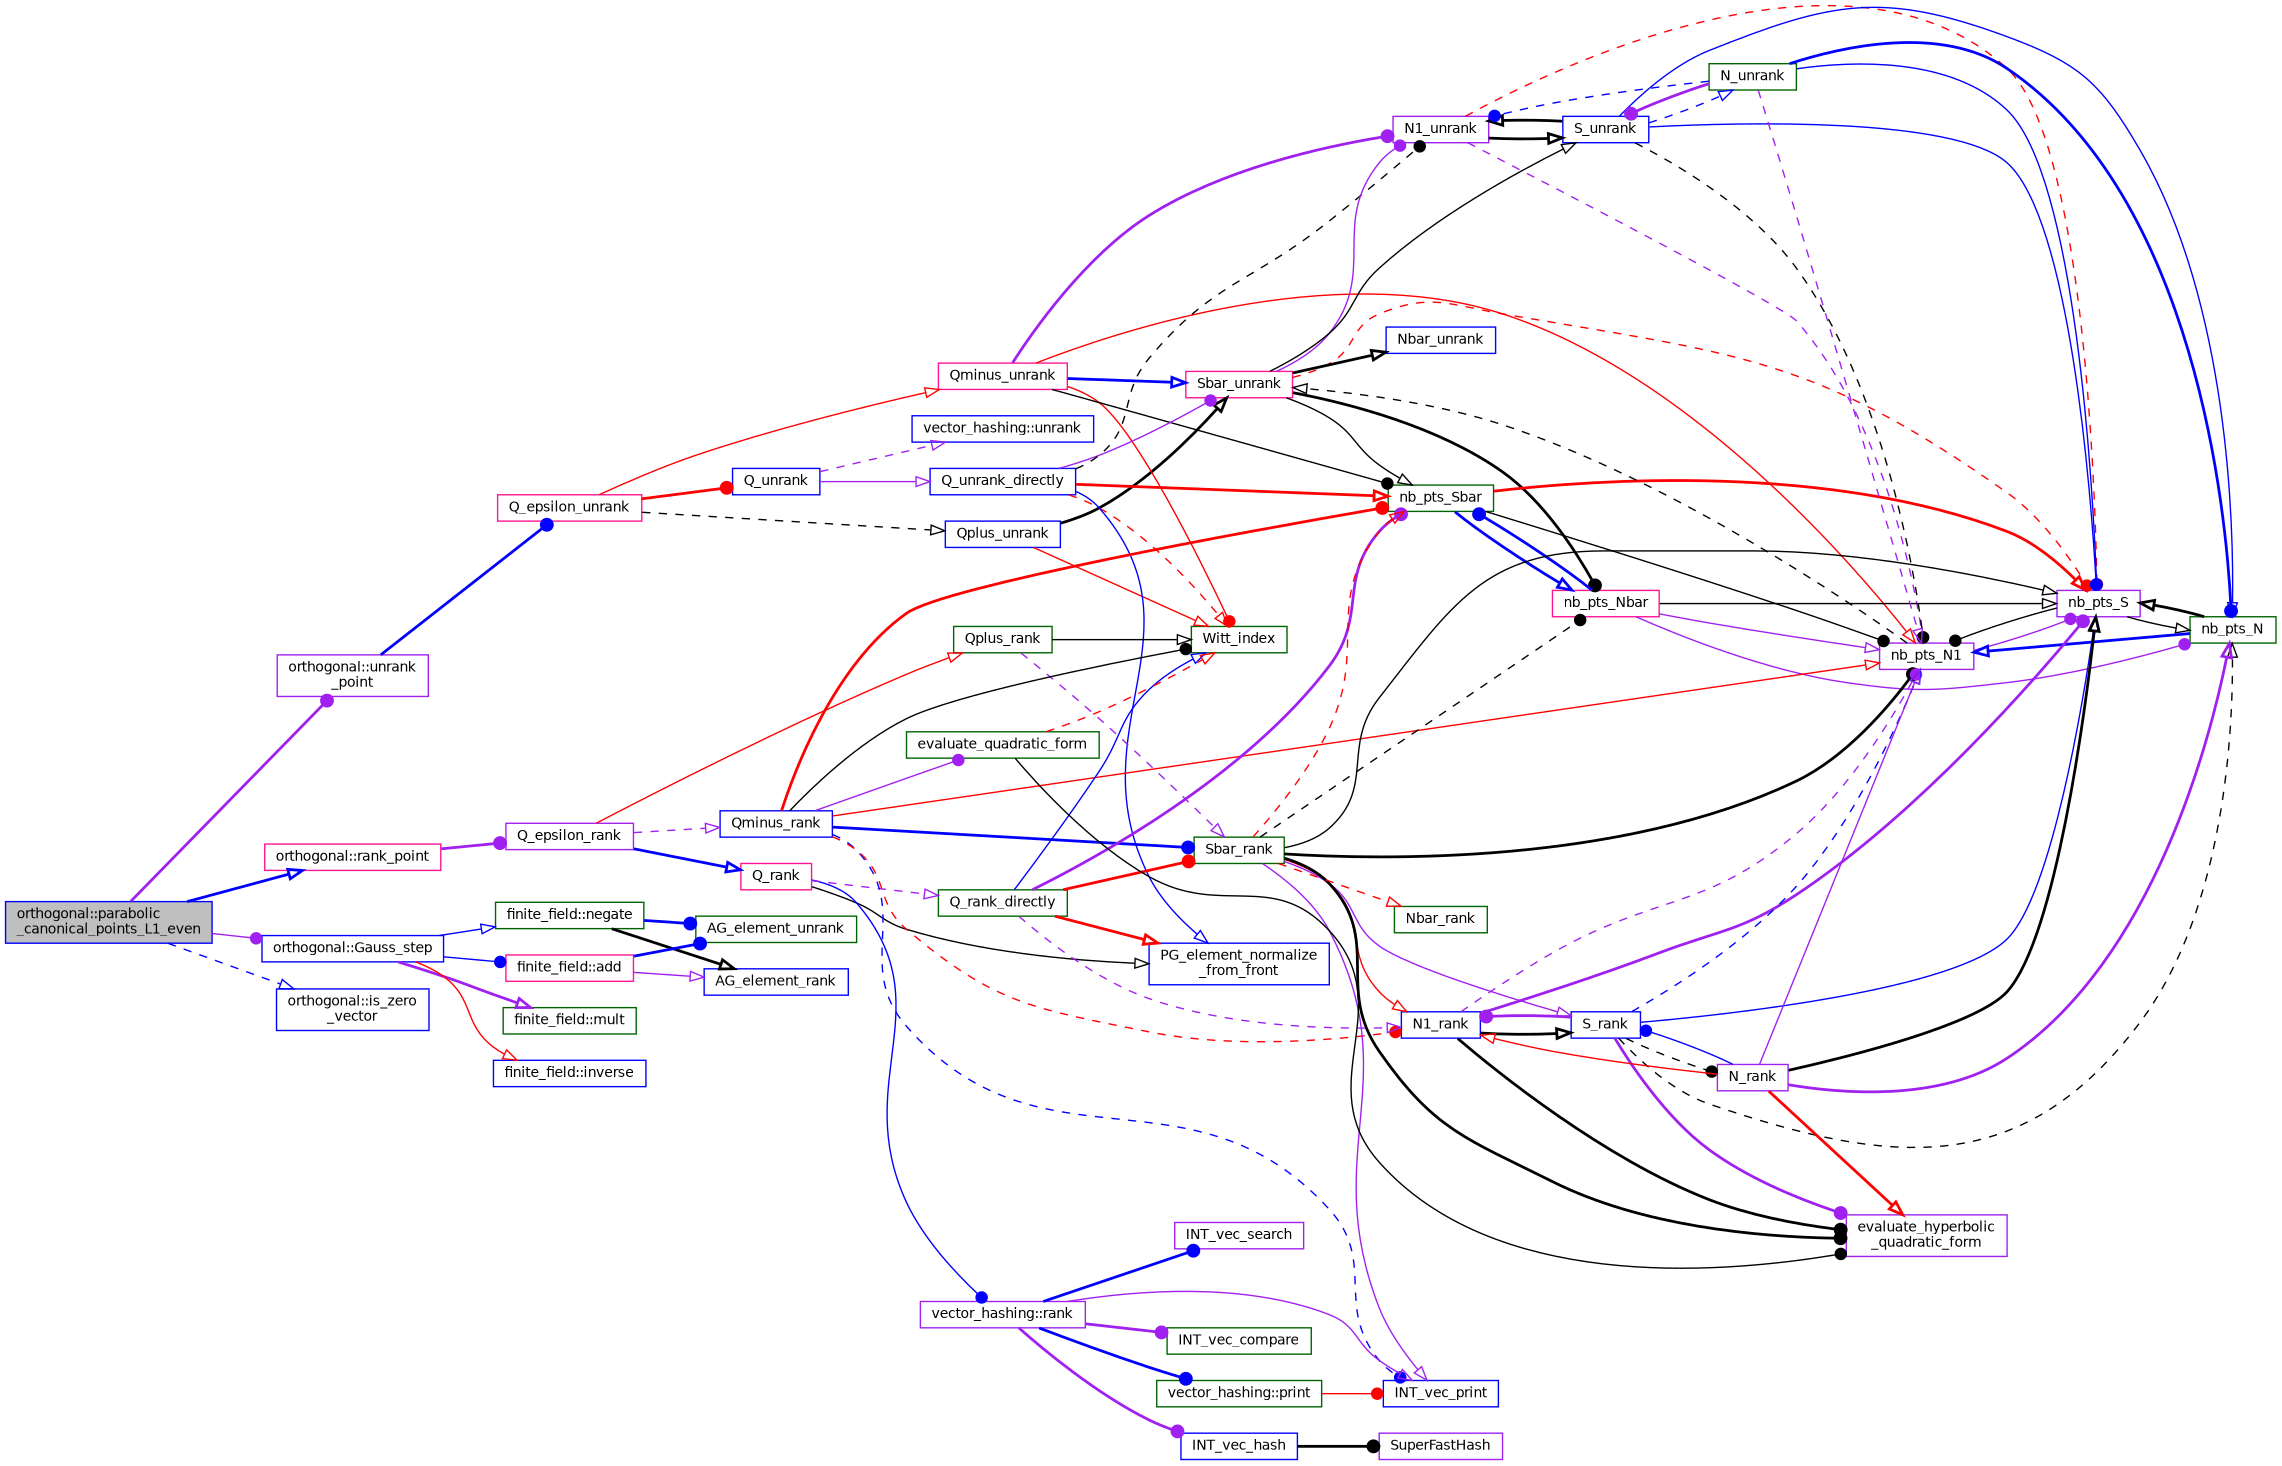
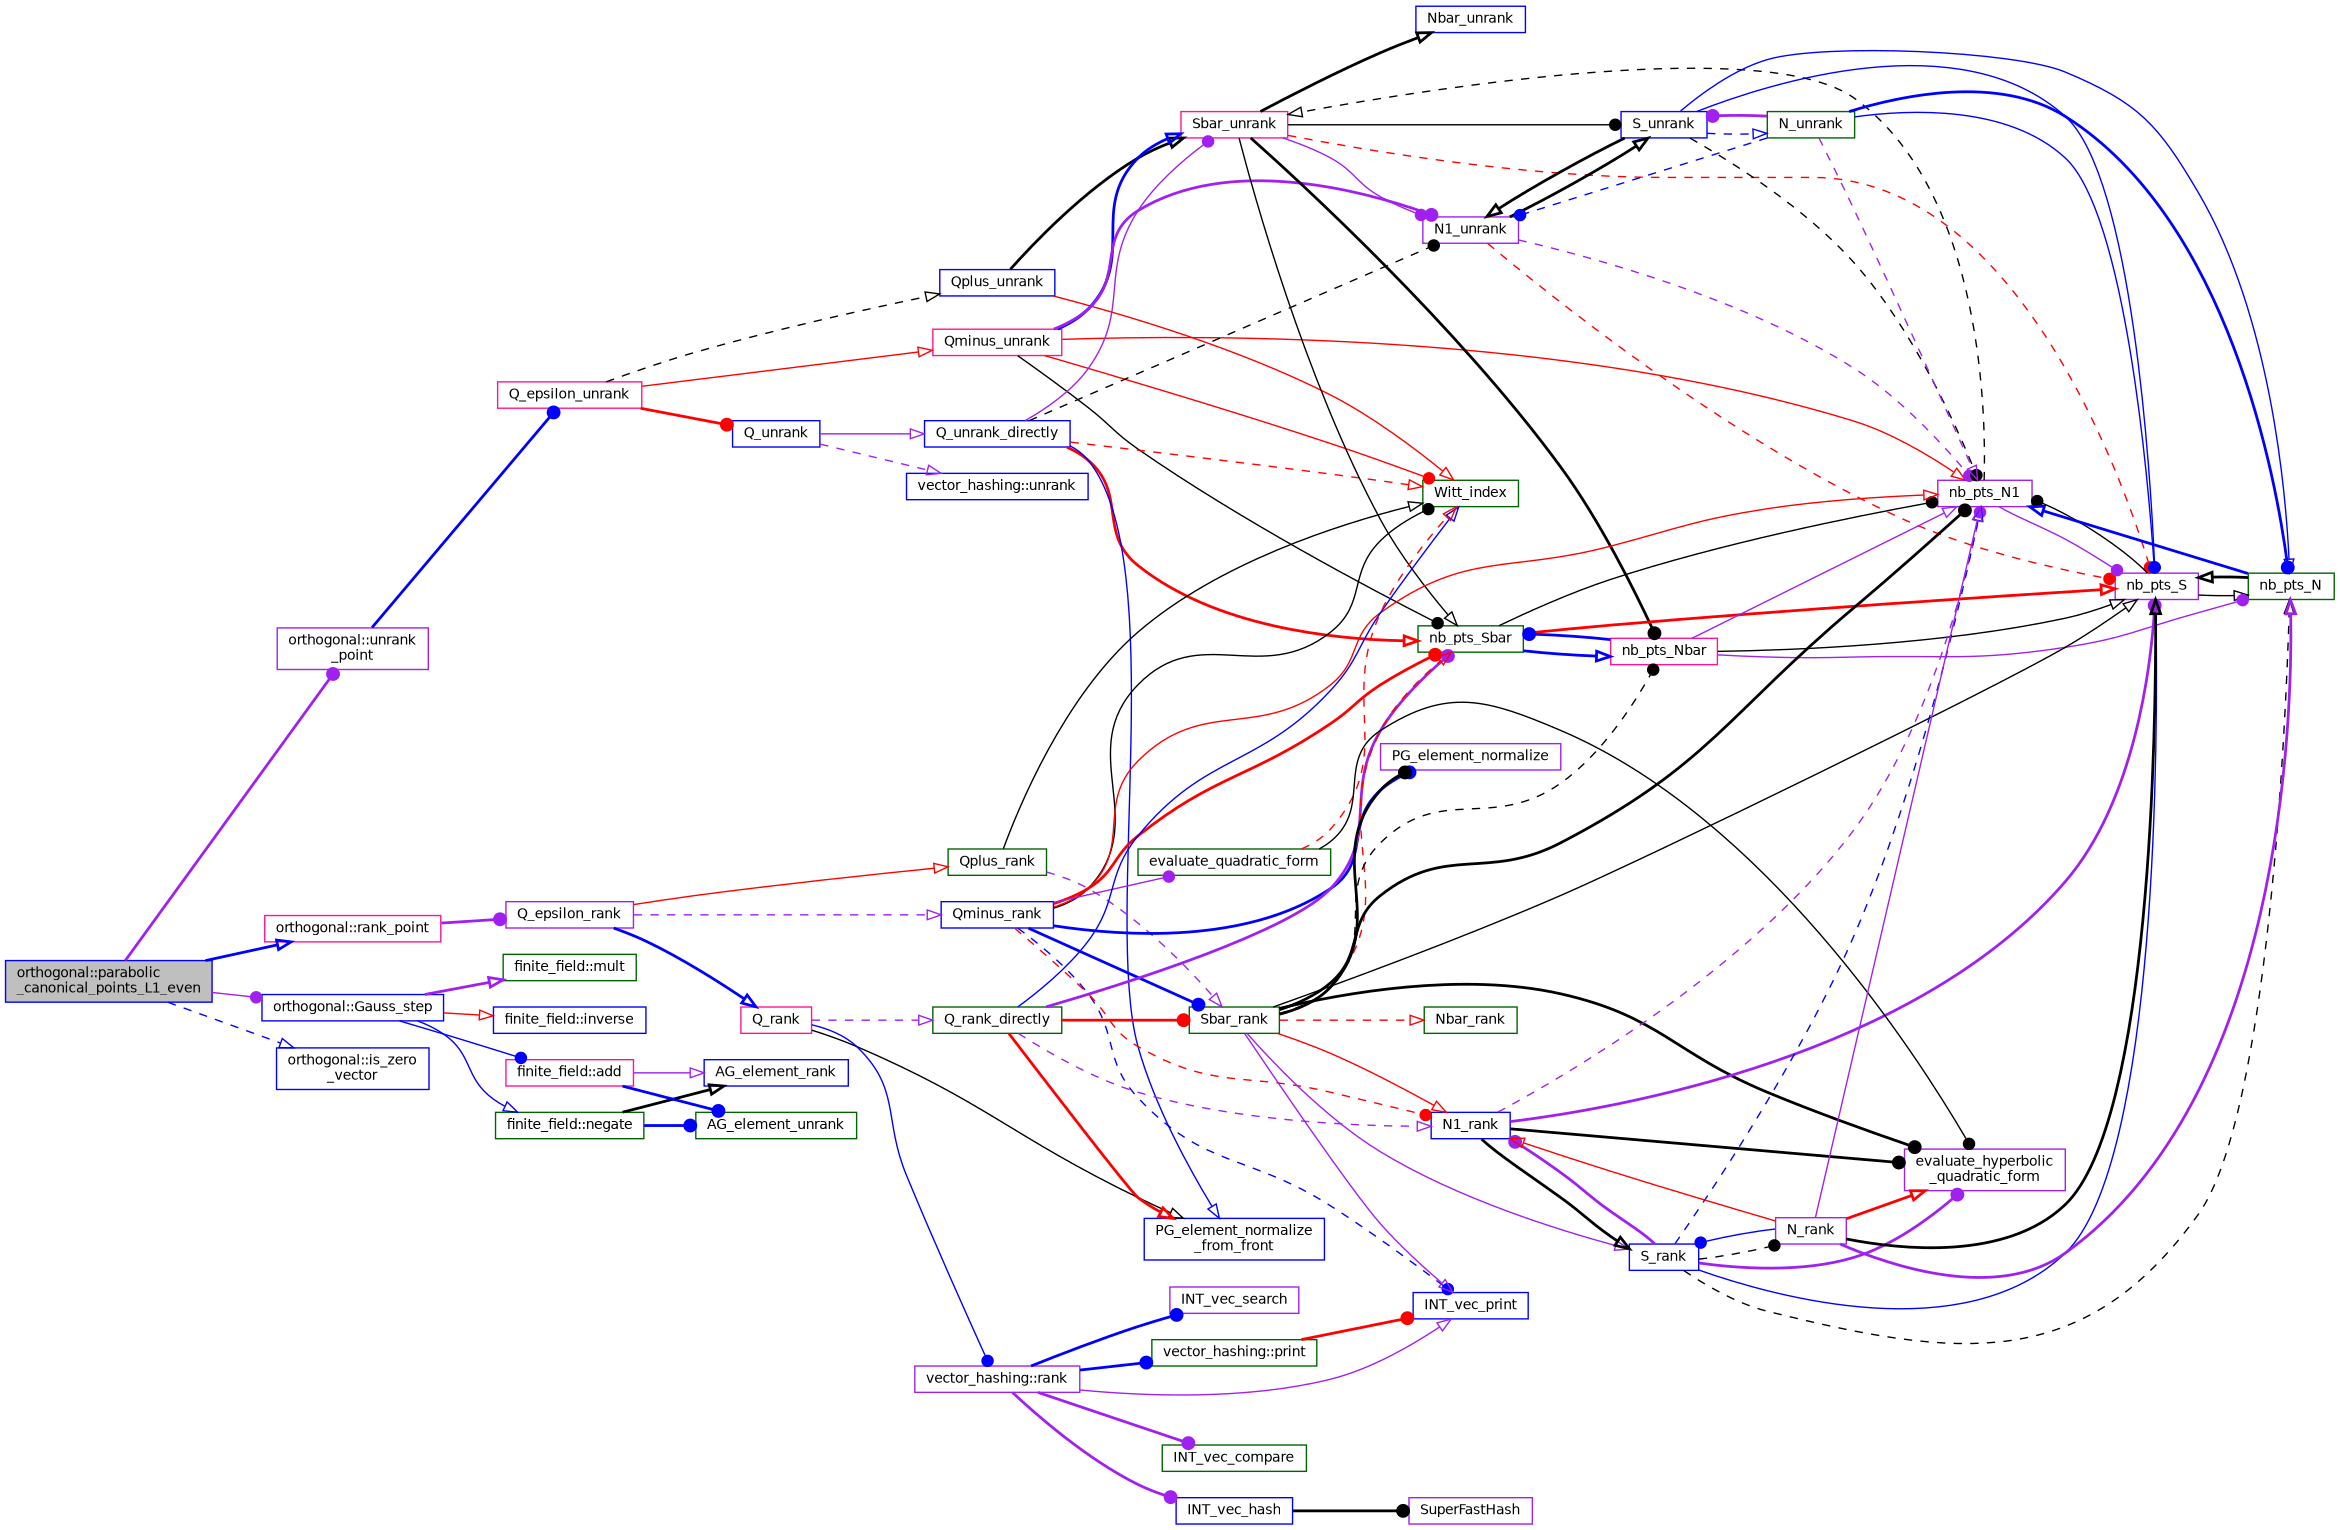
edge "Sbar_unrank" -> "S_unrank": arrowhead onormal -> dot
node "PG_element_normalize": added
edge "vector_hashing::print" -> "INT_vec_print": style solid -> bold
